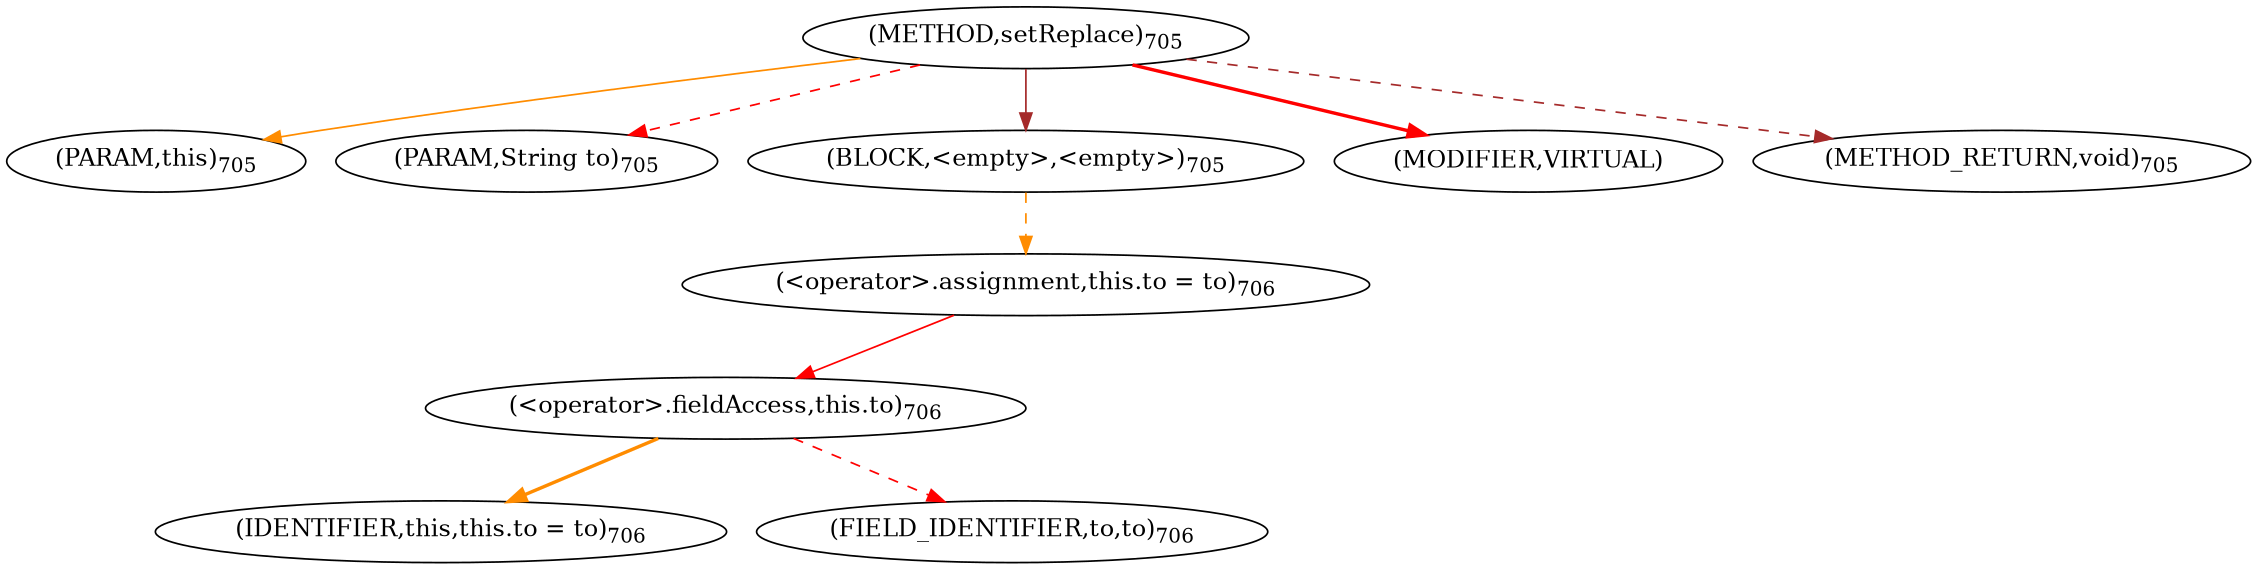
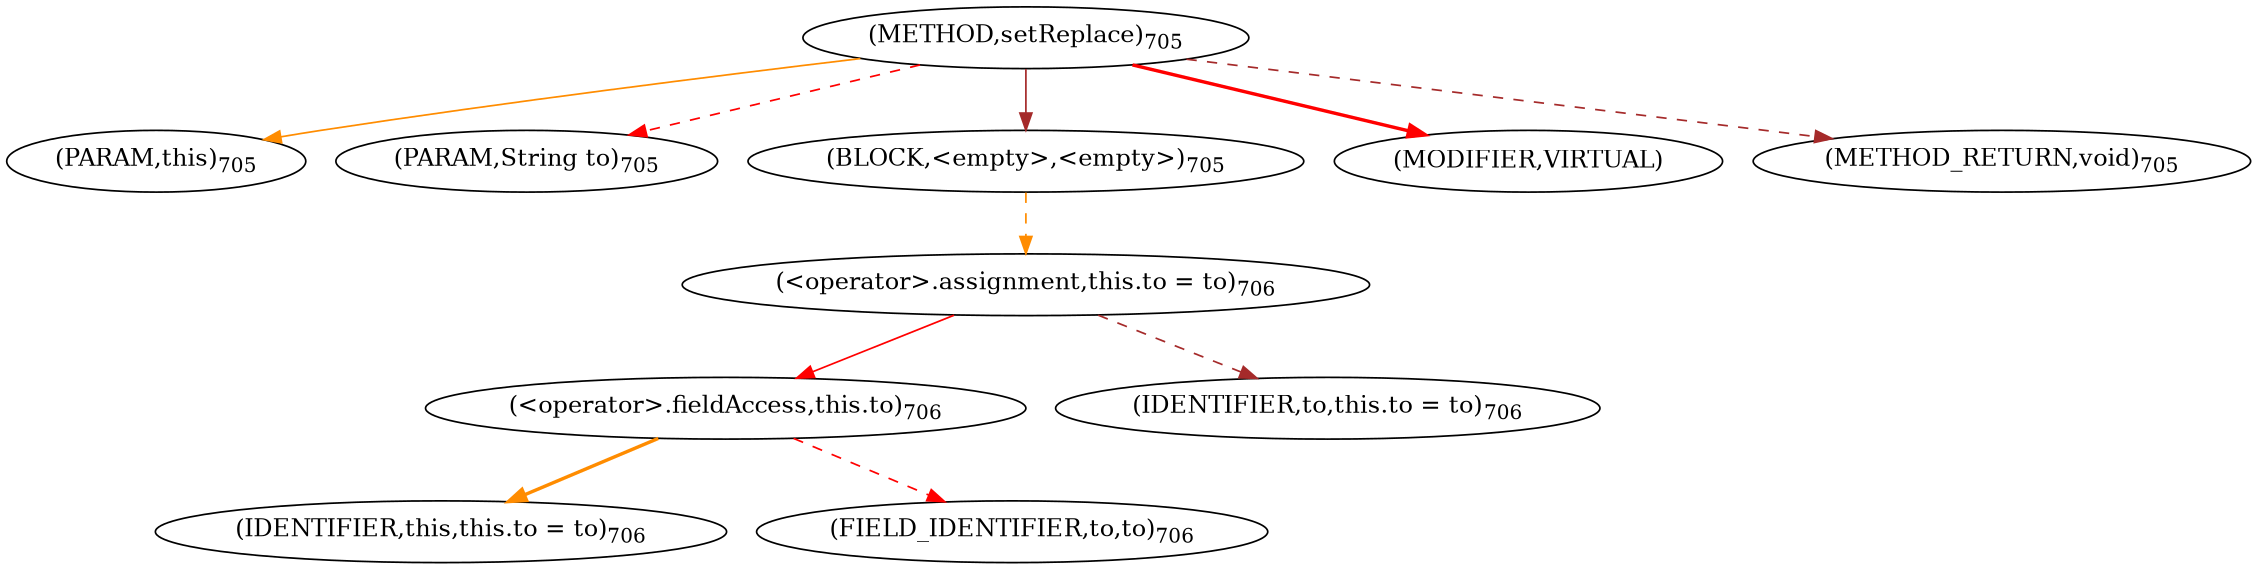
node "(IDENTIFIER,to,this.to = to)": added
